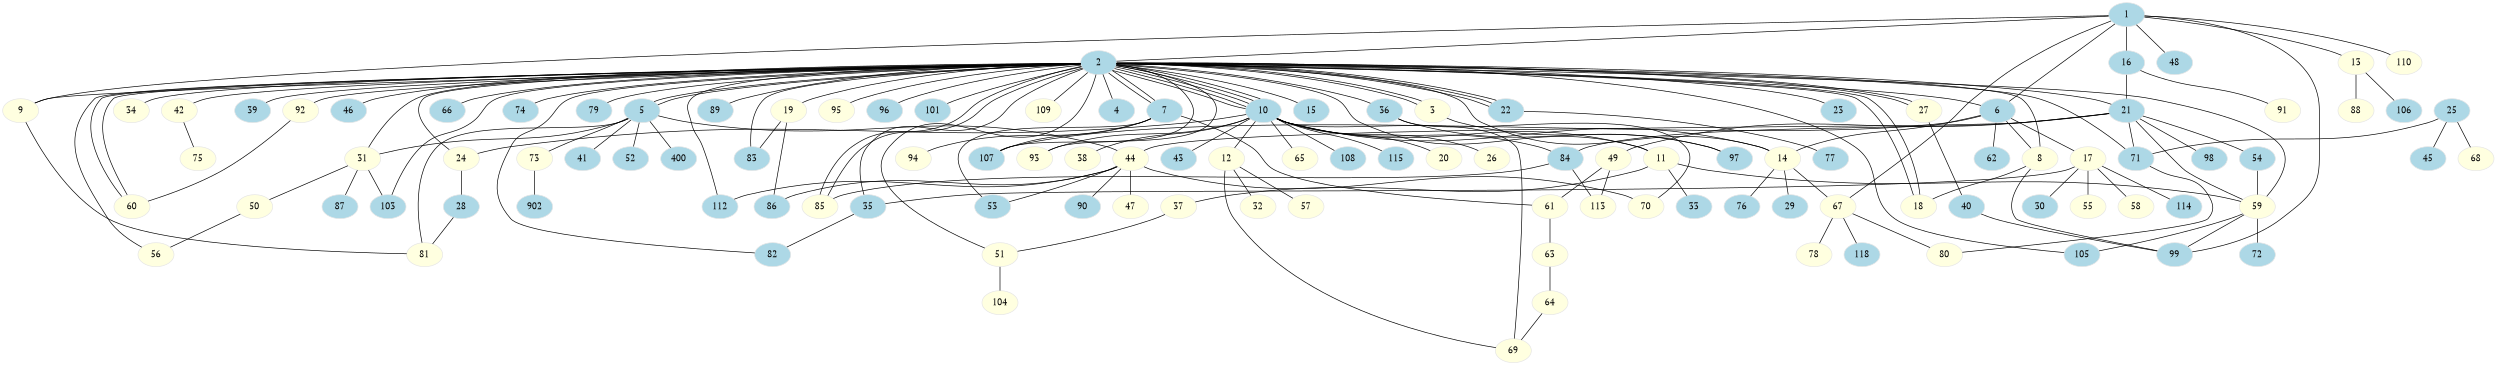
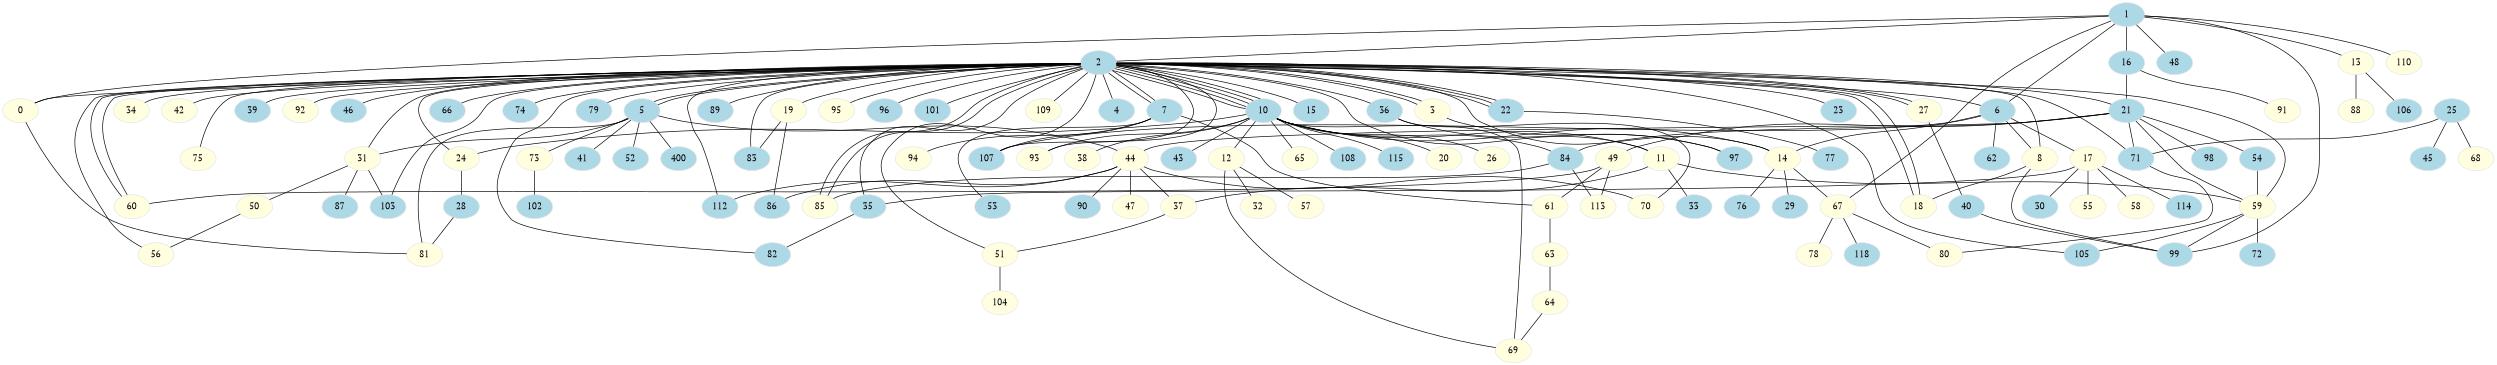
node "9": label "9" -> "0"
edge "42" -- "75": now "2" -- "75"
edge "92" -- "60": now "49" -- "60"
edge "44" -- "53": now "44" -- "37"
node "902": label "902" -> "102"
